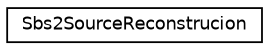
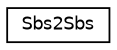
node "Sbs2SourceReconstrucion": label "Sbs2SourceReconstrucion" -> "Sbs2Sbs"
